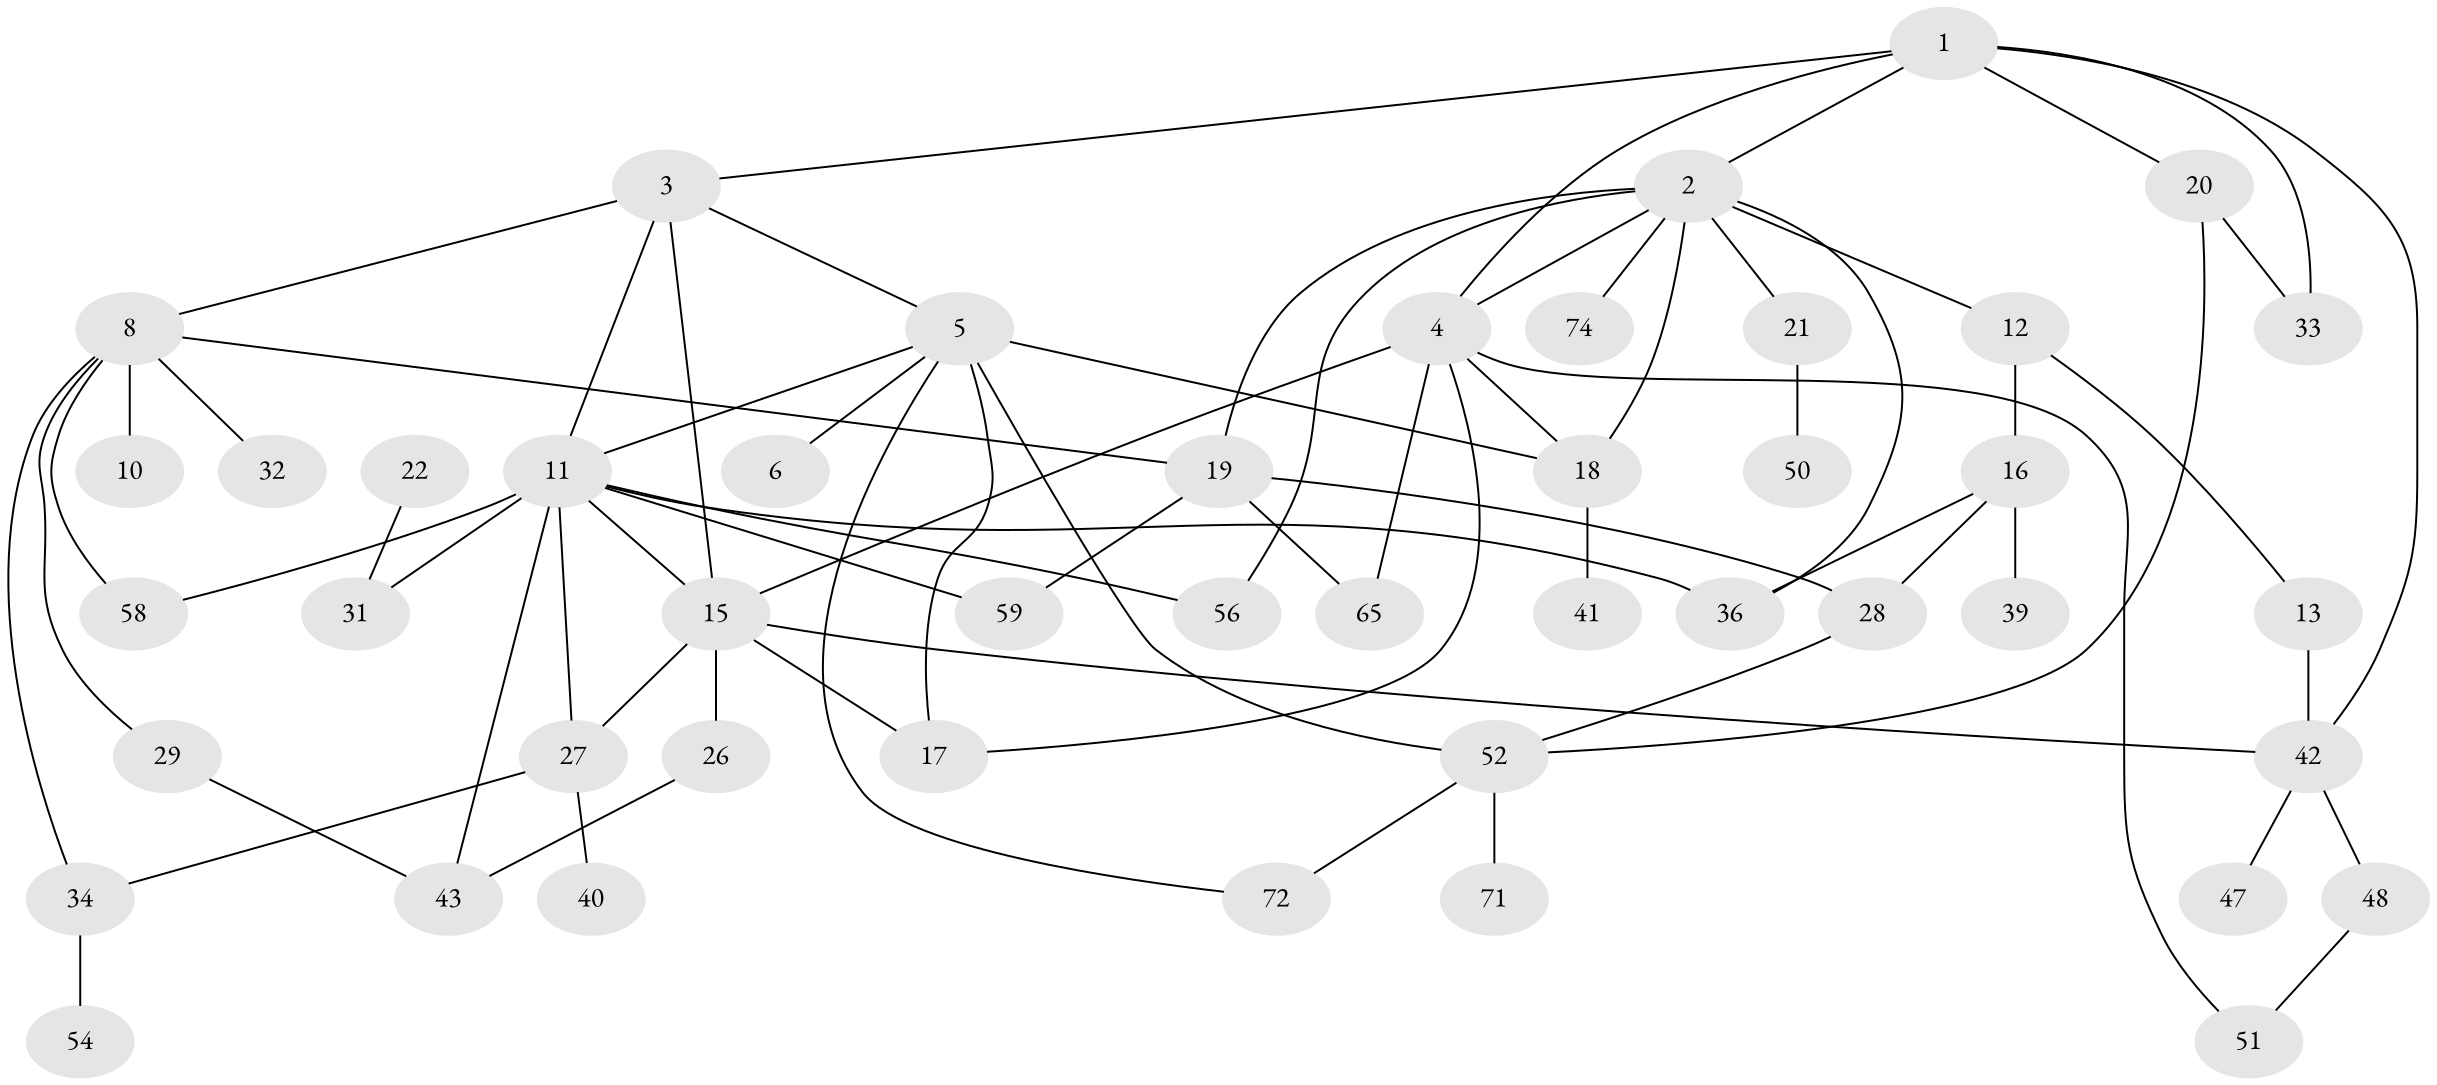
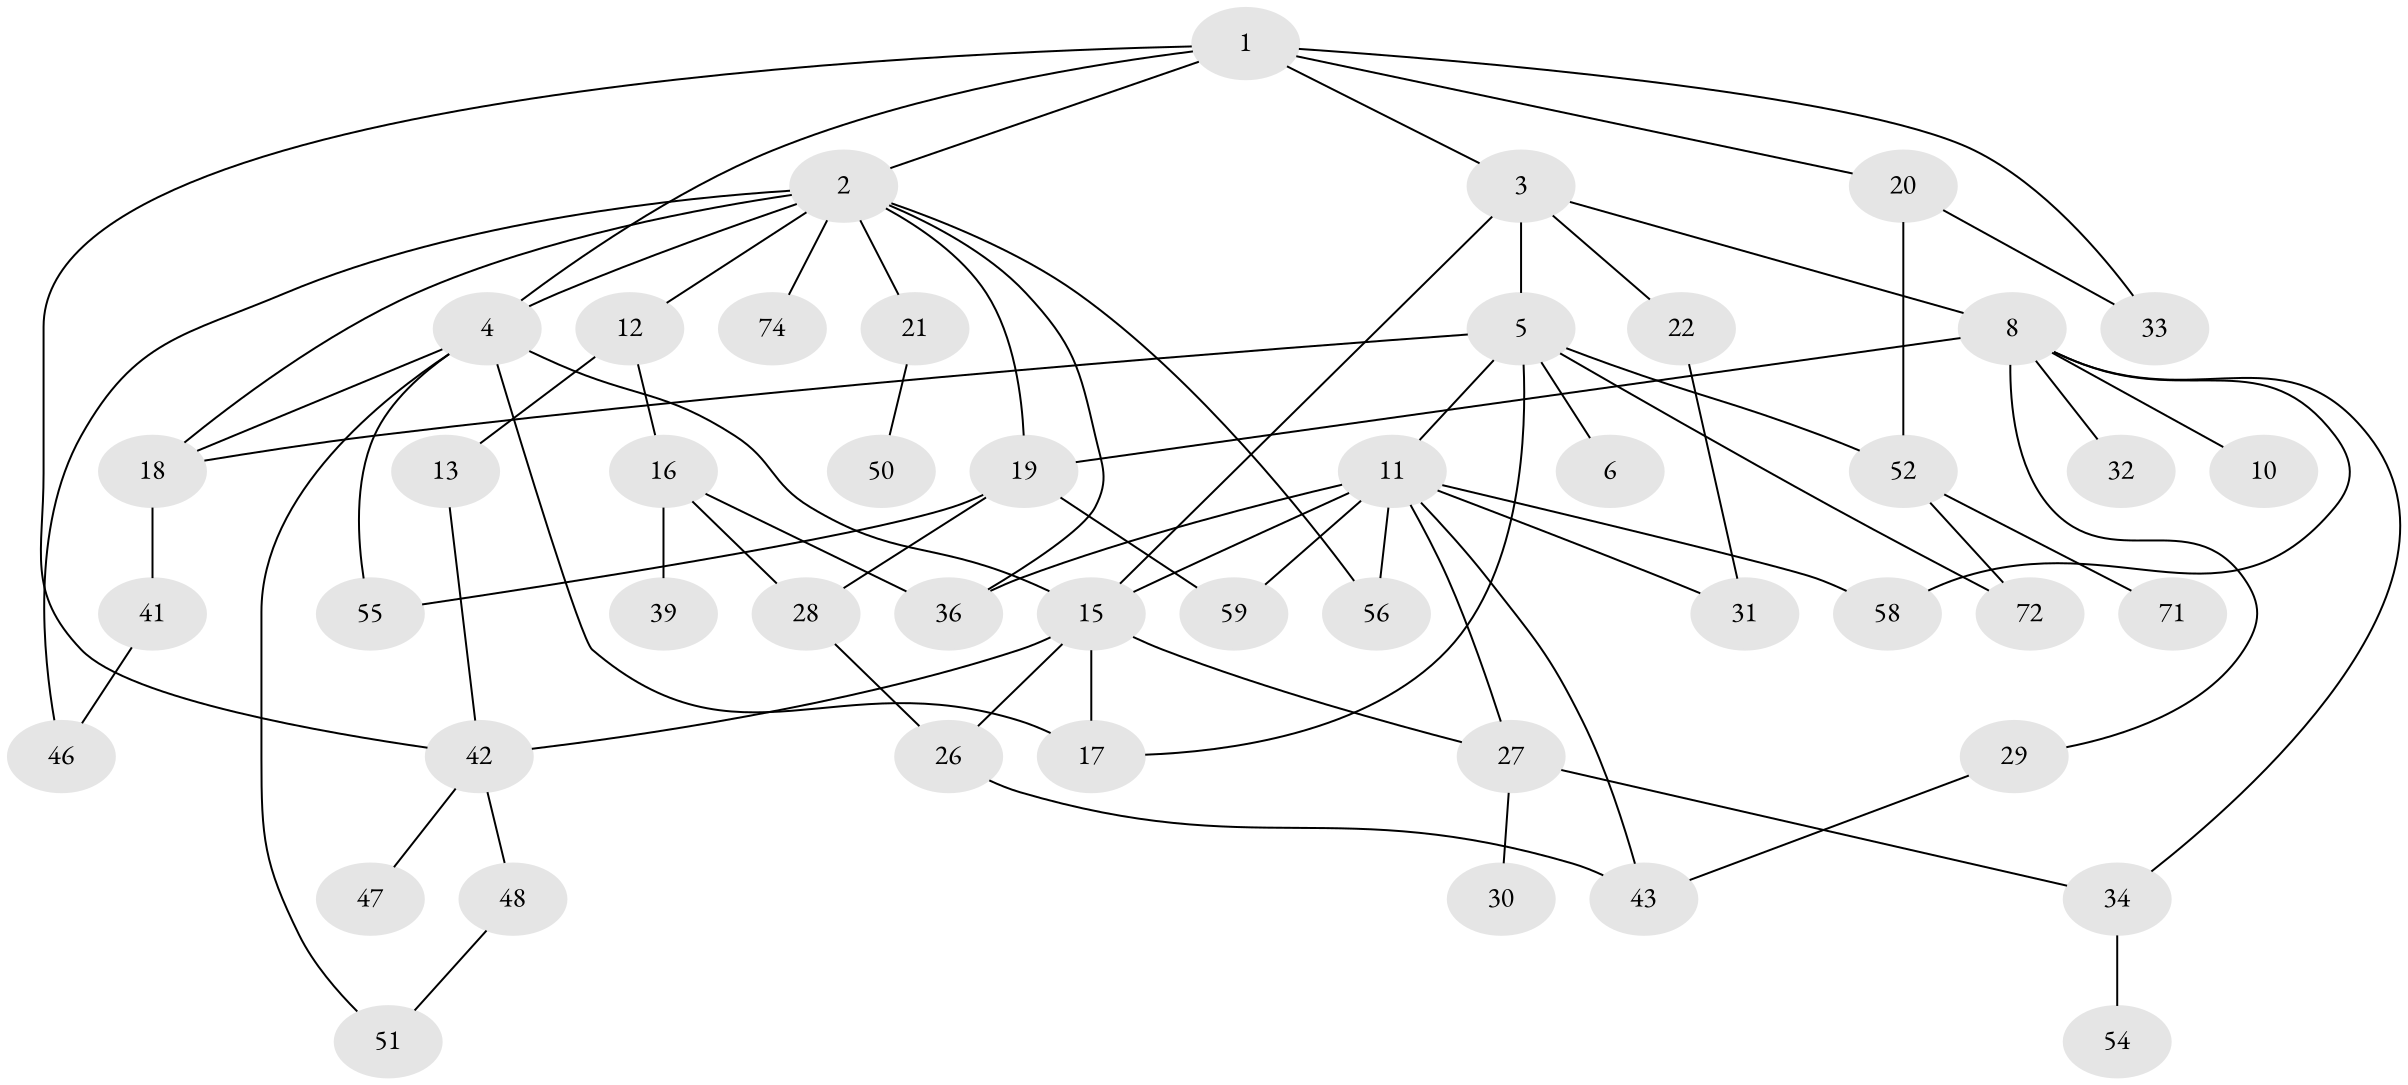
edge "3" -- "11": now "3" -- "22"
node "65": label "65" -> "55"
edge "28" -- "52": now "28" -- "26"
node "46": added
node "40": label "40" -> "30"
